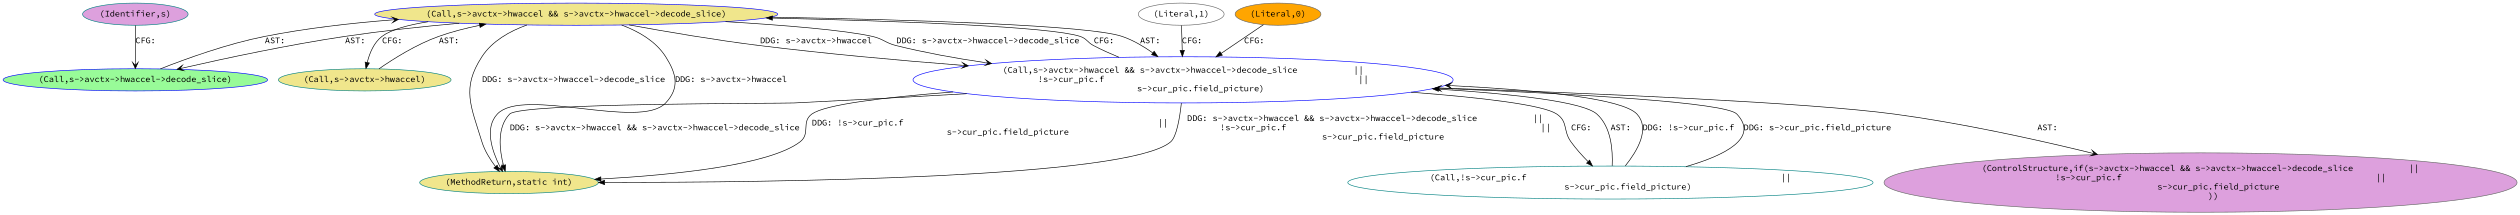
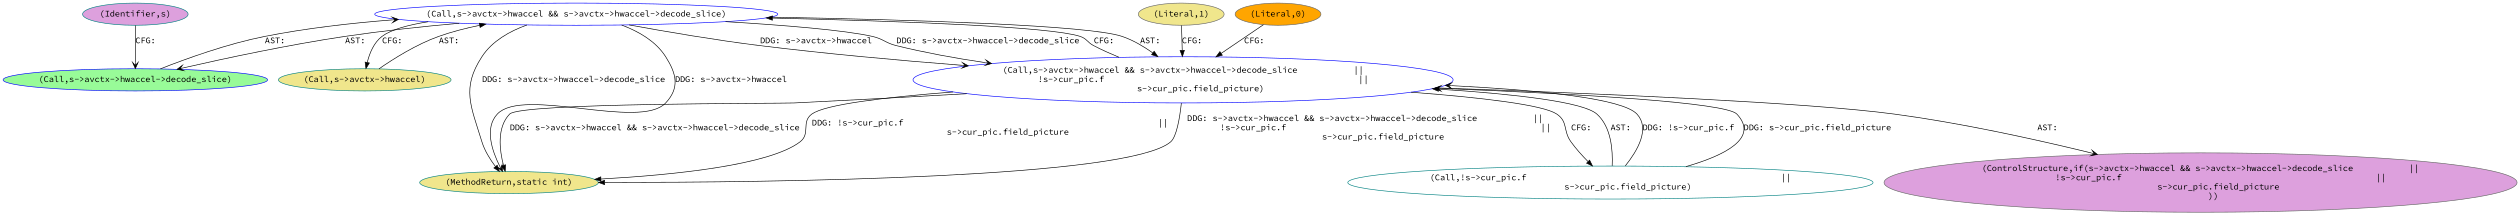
node "(Call,s->avctx->hwaccel && s->avctx->hwaccel->decode_slice)": fillcolor khaki -> white
node "(Literal,1)": fillcolor white -> khaki
